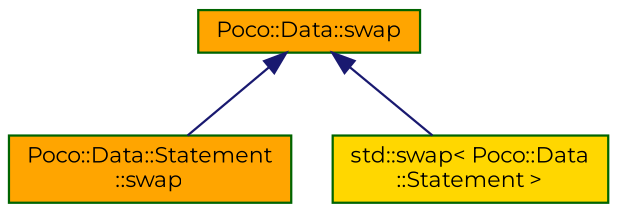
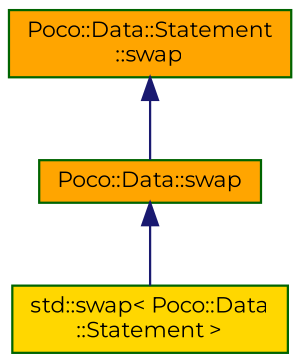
edge "Poco::Data::Statement ::swap" -> "Poco::Data::swap": reversed
